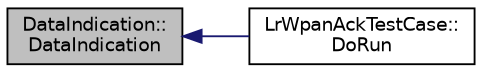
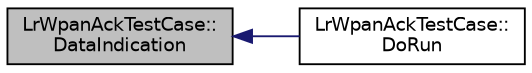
node "DataIndication:: DataIndication": label "DataIndication:: DataIndication" -> "LrWpanAckTestCase:: DataIndication"
